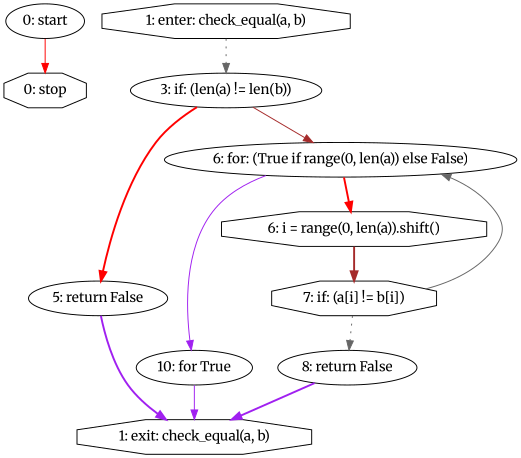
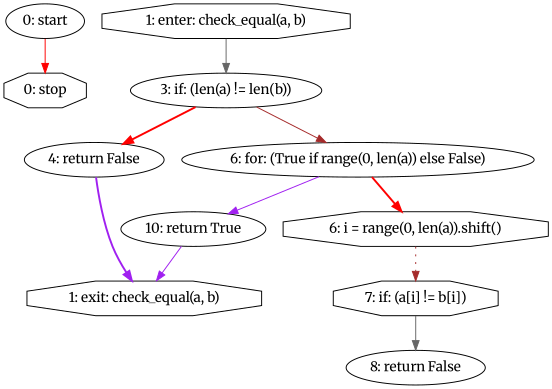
edge "1: enter: check_equal(a, b)" -> "3: if: (len(a) != len(b))": style dotted -> solid
edge "7: if: (a[i] != b[i])" -> "6: for: (True if range(0, len(a)) else False)": removed
edge "6: i = range(0, len(a)).shift()" -> "7: if: (a[i] != b[i])": style bold -> dotted
node "5: return False": label "5: return False" -> "4: return False"
edge "7: if: (a[i] != b[i])" -> "8: return False": style dotted -> solid
node "10: for True": label "10: for True" -> "10: return True"
edge "8: return False" -> "1: exit: check_equal(a, b)": removed
